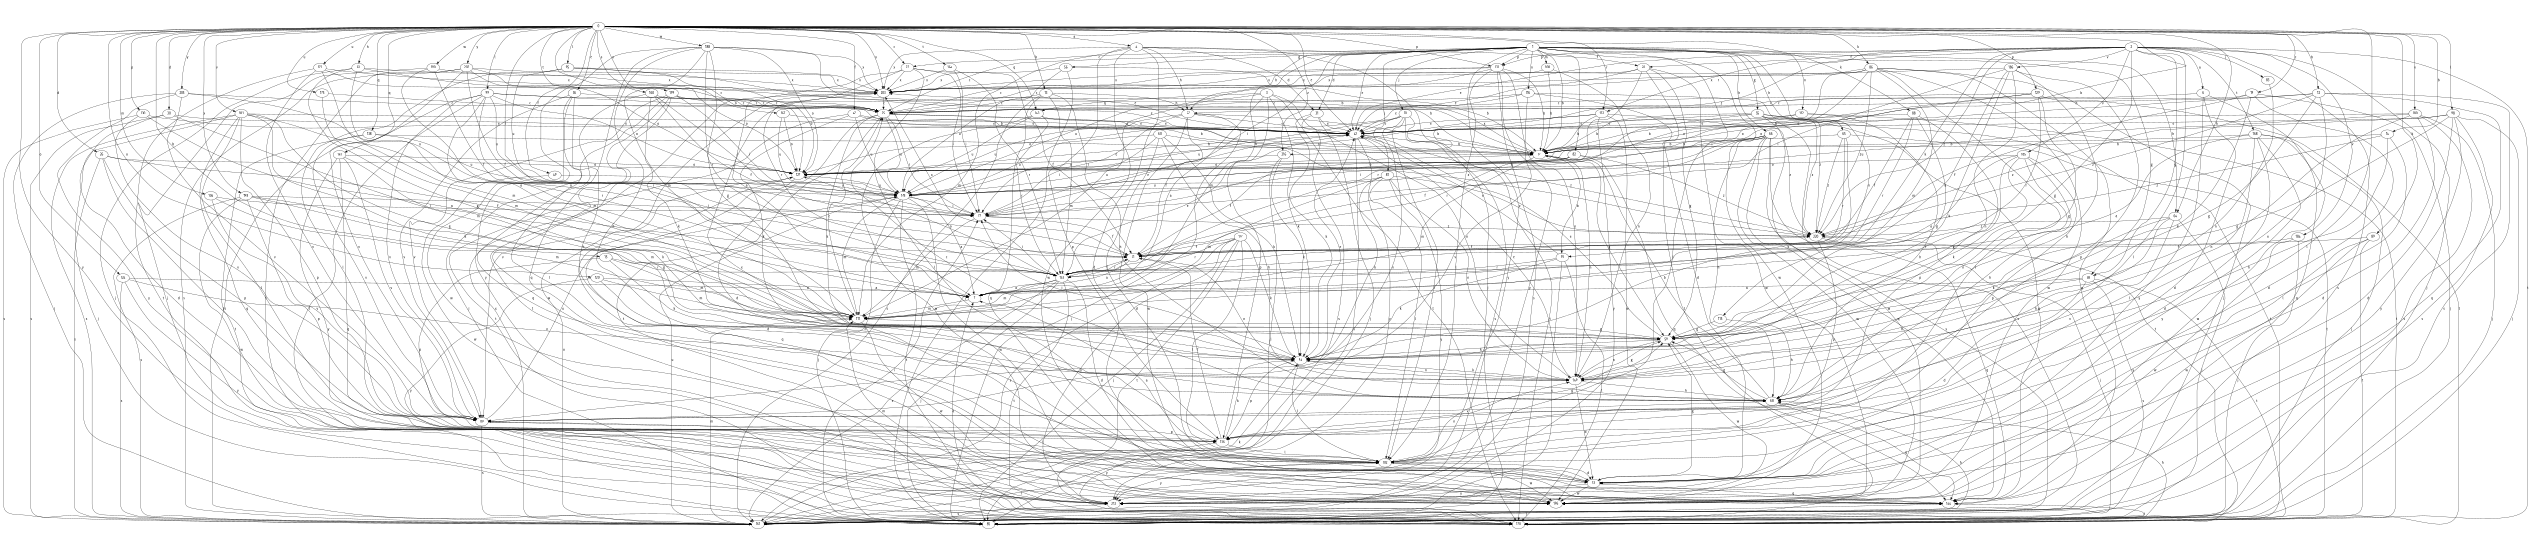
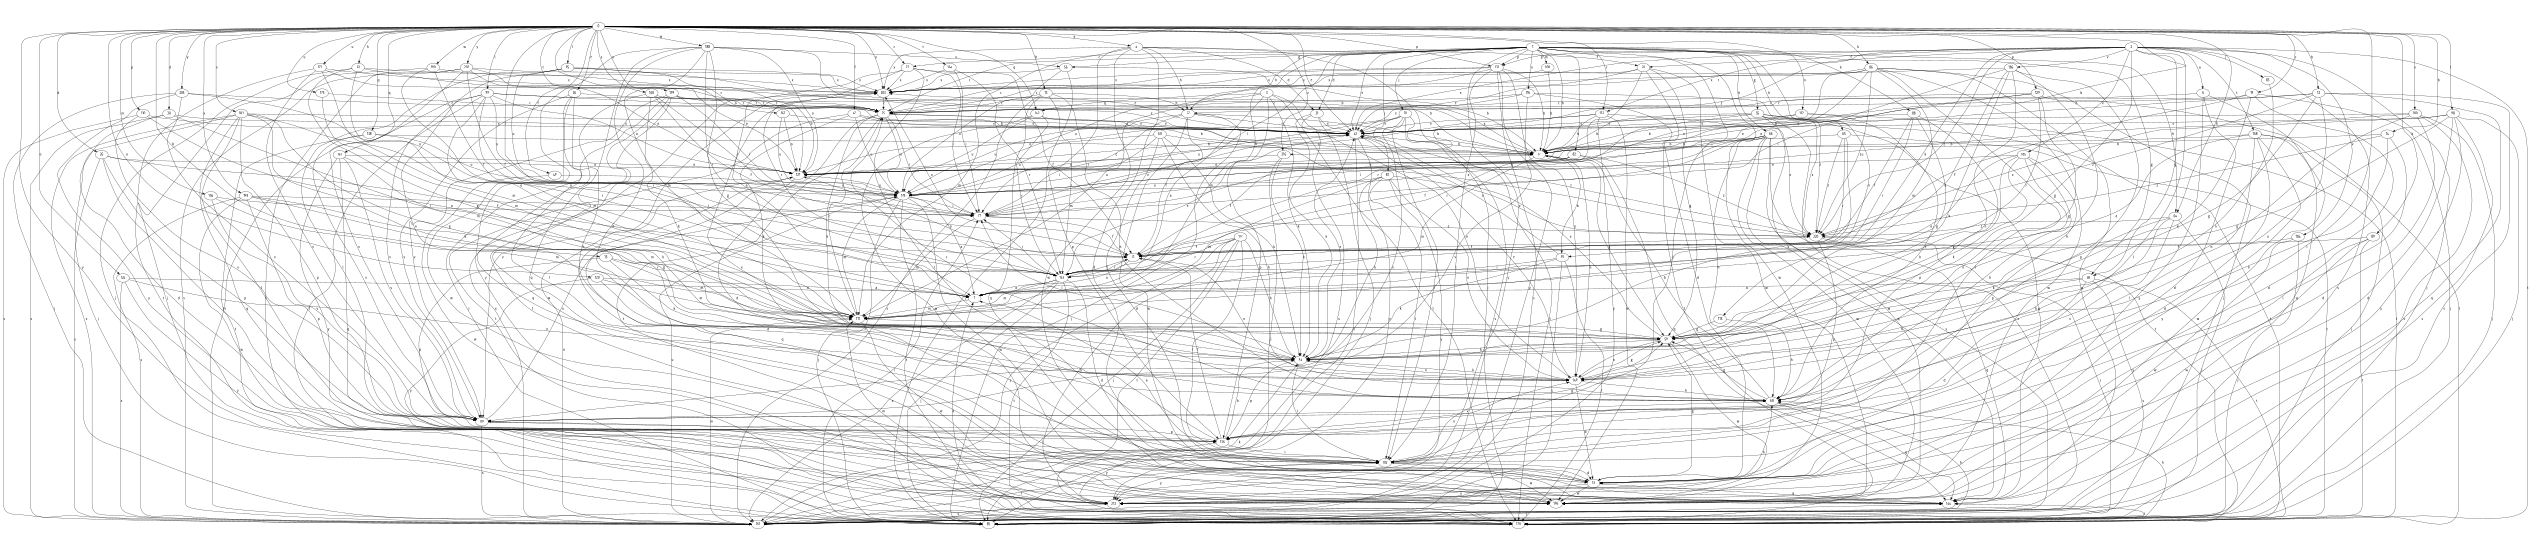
edge "188" -> "203": now "188" -> "56"
edge "108" -> "149": now "95" -> "149"
edge "212" -> "68": added, label "h"
